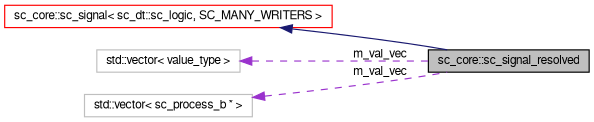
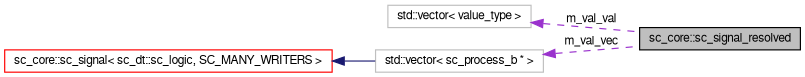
edge "sc_core::sc_signal_resolved" -> "sc_core::sc_signal< sc_dt::sc_logic, SC_MANY_WRITERS >": now "std::vector< sc_process_b * >" -> "sc_core::sc_signal< sc_dt::sc_logic, SC_MANY_WRITERS >"
edge "sc_core::sc_signal_resolved" -> "std::vector< value_type >": label "m_val_vec" -> "m_val_val"
